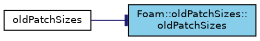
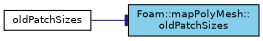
node "Foam::oldPatchSizes:: oldPatchSizes": label "Foam::oldPatchSizes:: oldPatchSizes" -> "Foam::mapPolyMesh:: oldPatchSizes"
